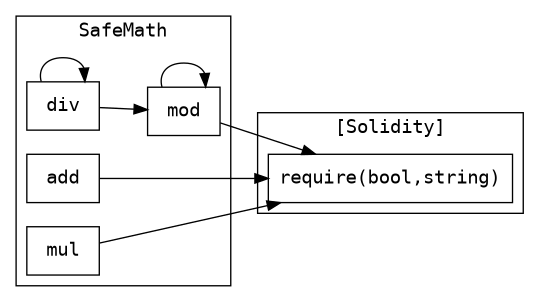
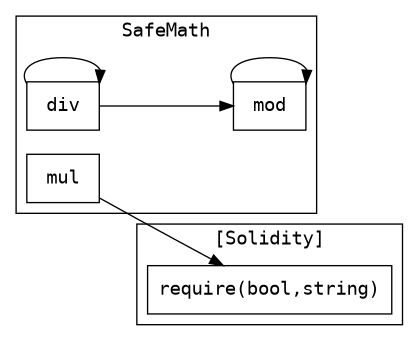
edge "mod" -> "require(bool,string)": removed
node "add": removed
